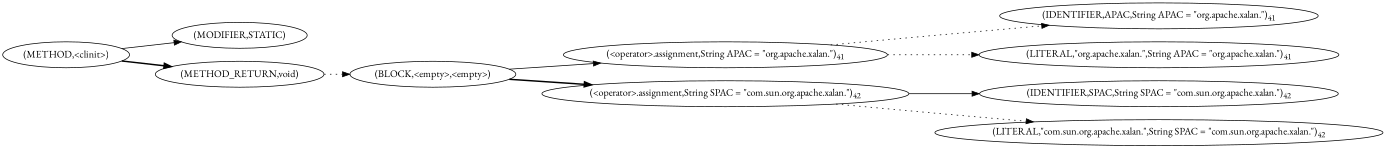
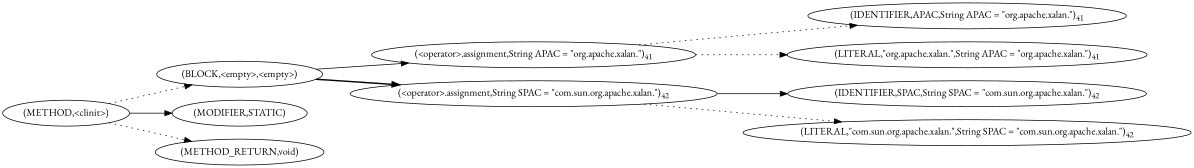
edge "(METHOD,<clinit>)" -> "(METHOD_RETURN,void)": style bold -> dotted
edge "(METHOD_RETURN,void)" -> "(BLOCK,<empty>,<empty>)": now "(METHOD,<clinit>)" -> "(BLOCK,<empty>,<empty>)"
